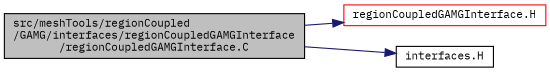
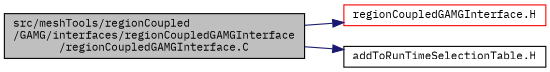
node "interfaces.H": label "interfaces.H" -> "addToRunTimeSelectionTable.H"
